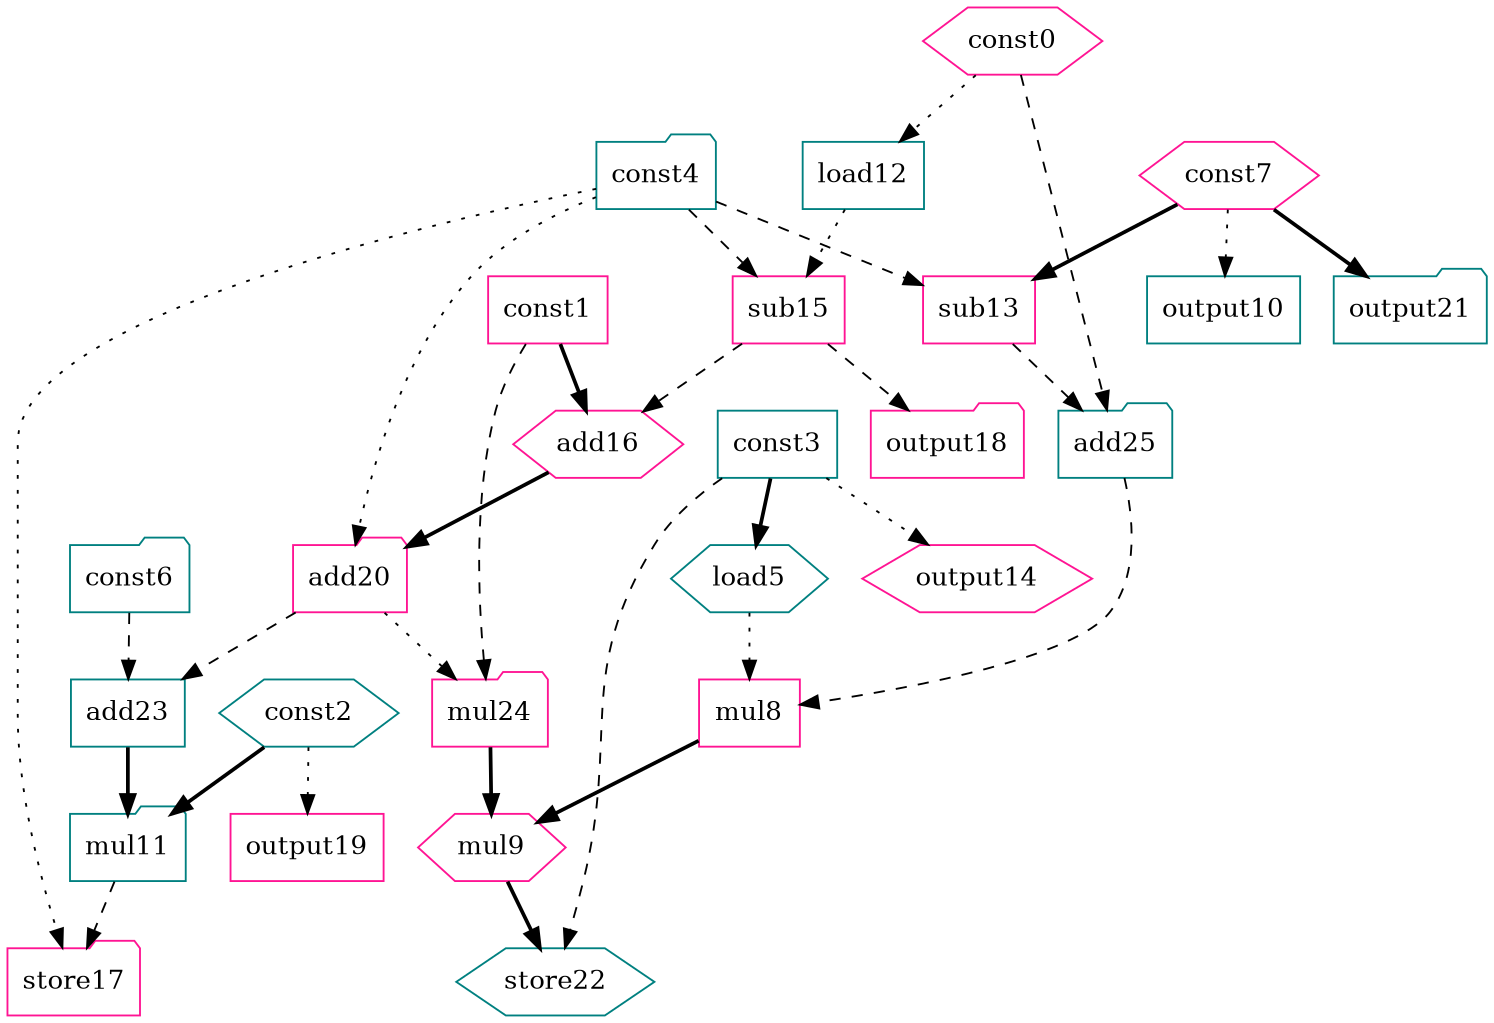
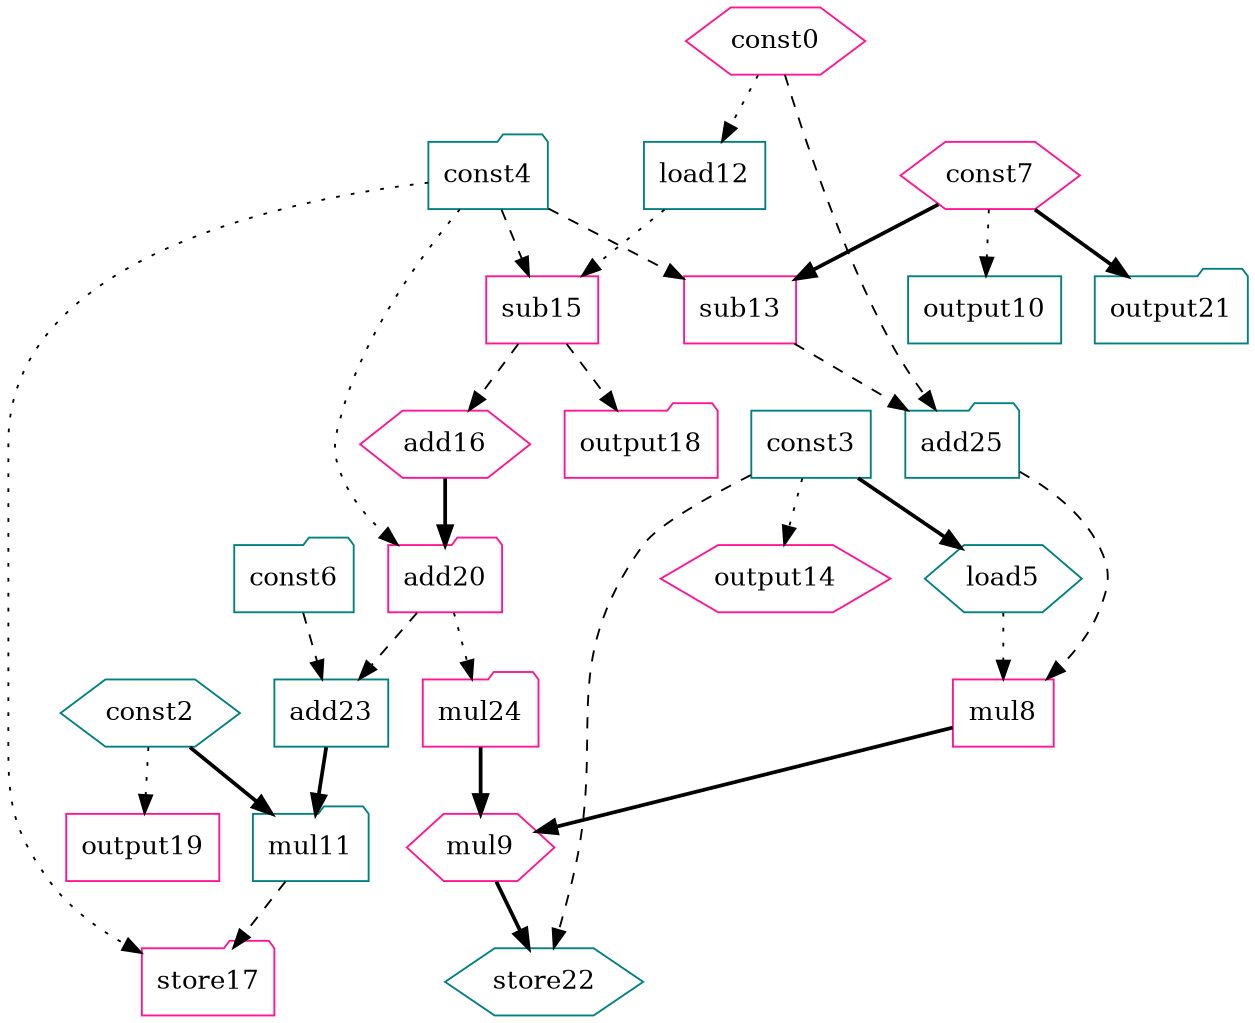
node "const1": removed
